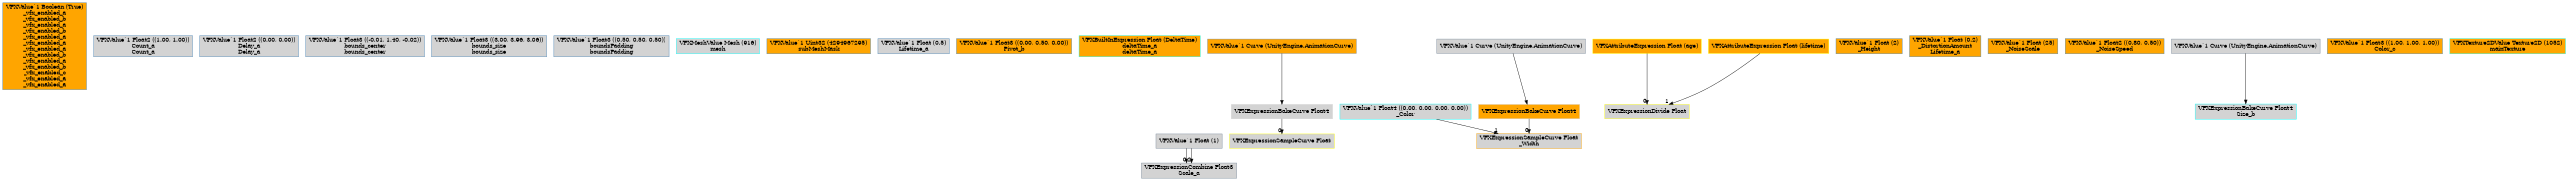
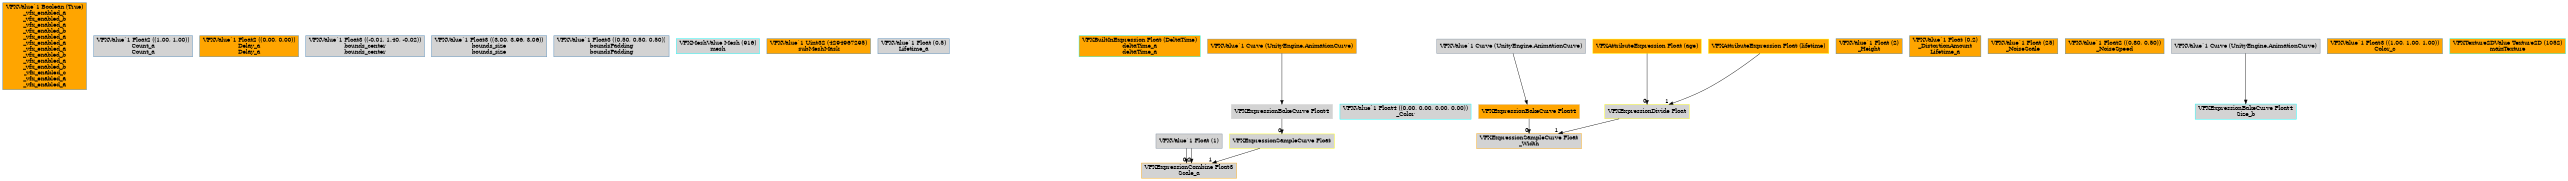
node "VFXValue`1 Float2 ((0.00, 0.00)) Delay_a Delay_a": fillcolor lightgrey -> orange
node "VFXValue`1 Float3 ((0.00, 0.50, 0.00)) Pivot_b": removed
edge "VFXValue`1 Float4 ((0.00, 0.00, 0.00, 0.00)) _Color" -> "VFXExpressionSampleCurve Float _Width": now "VFXExpressionDivide Float" -> "VFXExpressionSampleCurve Float _Width"
edge "VFXExpressionSampleCurve Float" -> "VFXExpressionCombine Float3 Scale_a": added
node "VFXExpressionCombine Float3 Scale_a": color lightslategray -> orange
